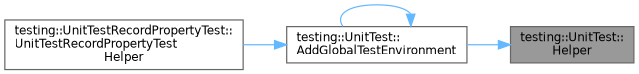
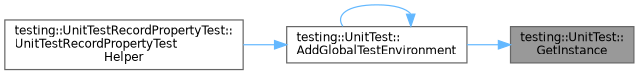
node "testing::UnitTest:: Helper": label "testing::UnitTest:: Helper" -> "testing::UnitTest:: GetInstance"
